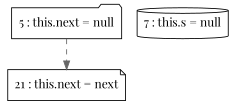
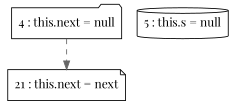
node "5 : this.next = null": label "5 : this.next = null" -> "4 : this.next = null"
node "7 : this.s = null": label "7 : this.s = null" -> "5 : this.s = null"
